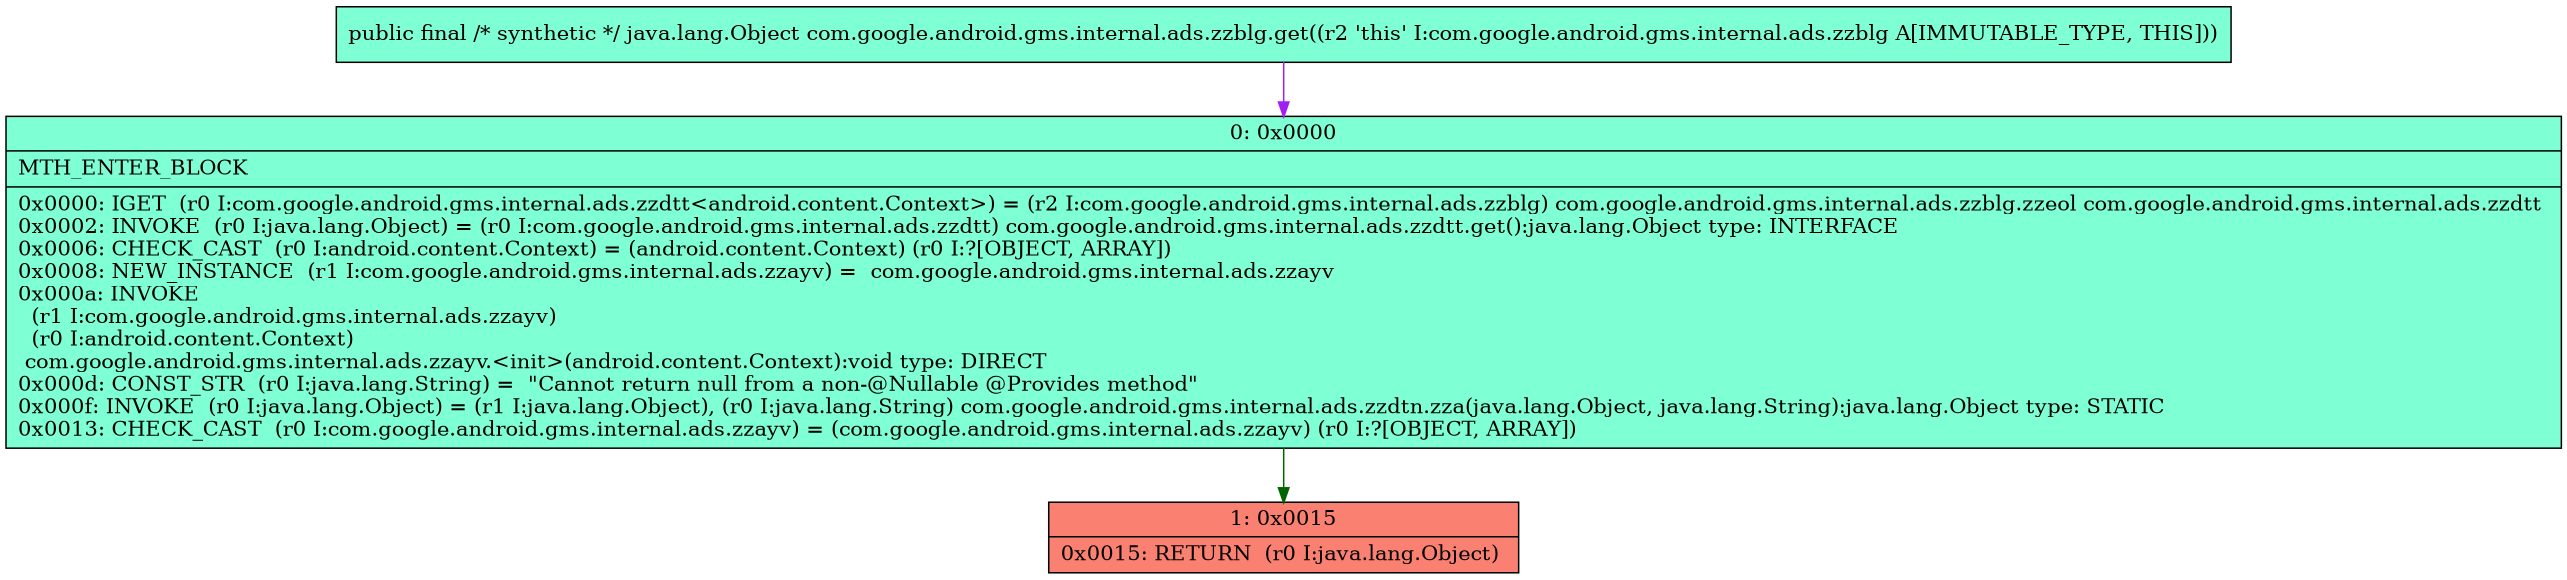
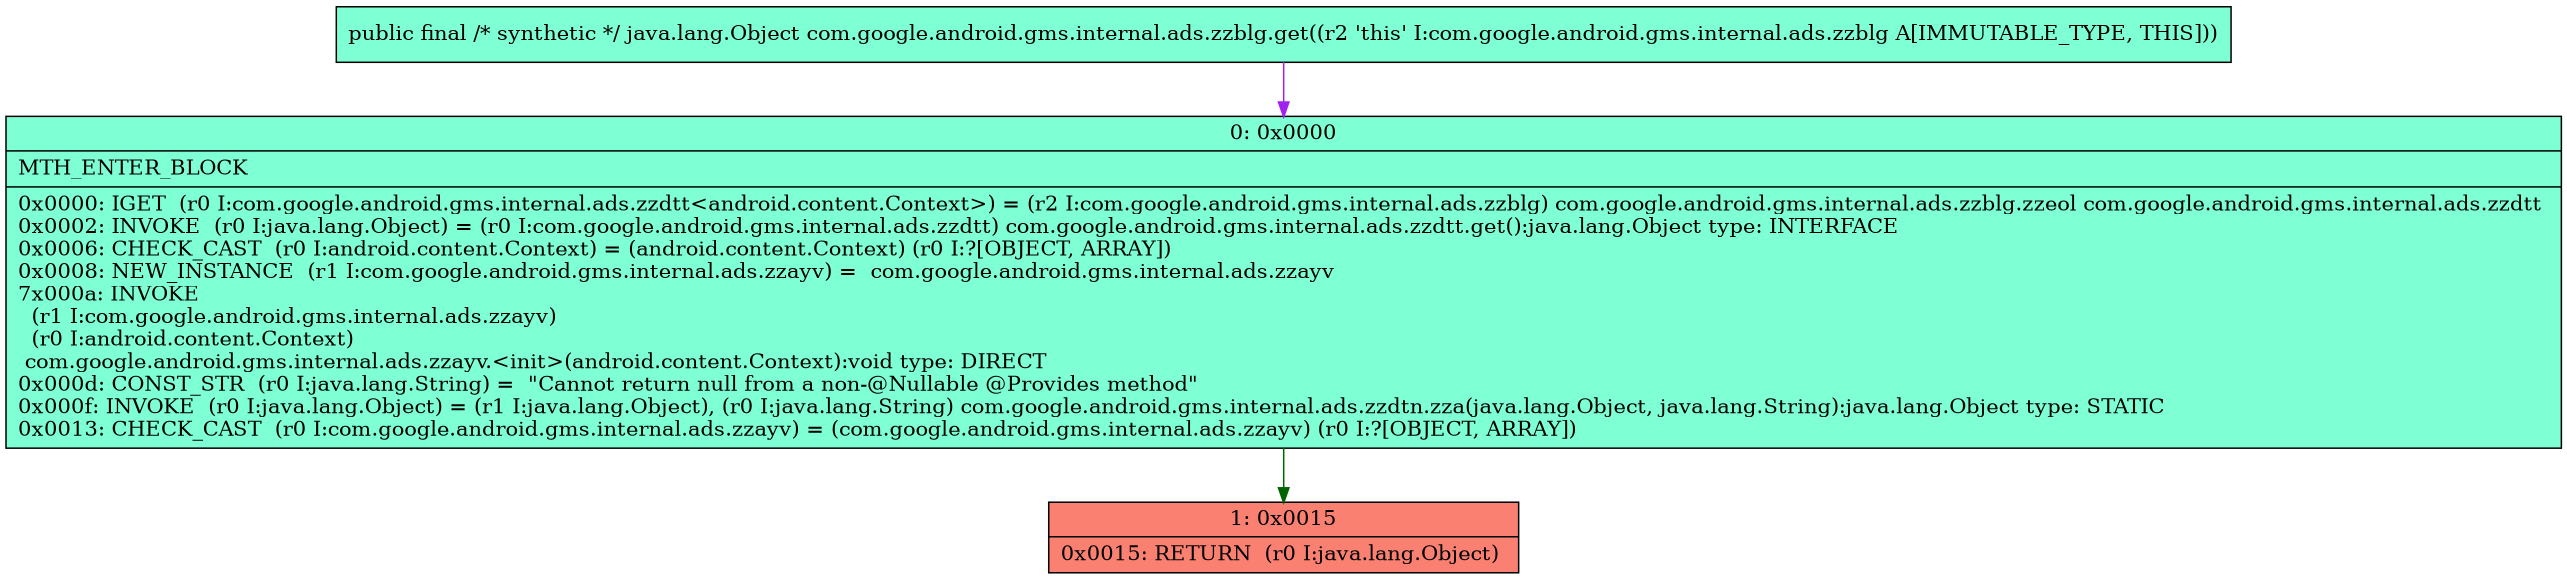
node "0: 0x0000": text "0x000a: INVOKE" -> "7x000a: INVOKE"
